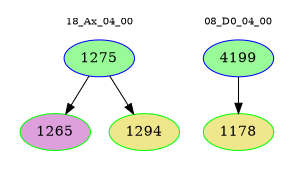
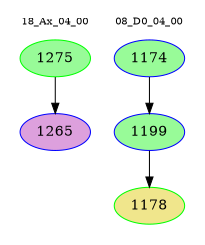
node "1275": color blue -> green
node "1174": added
node "4199": label "4199" -> "1199"
node "1265": color green -> blue
node "1294": removed
